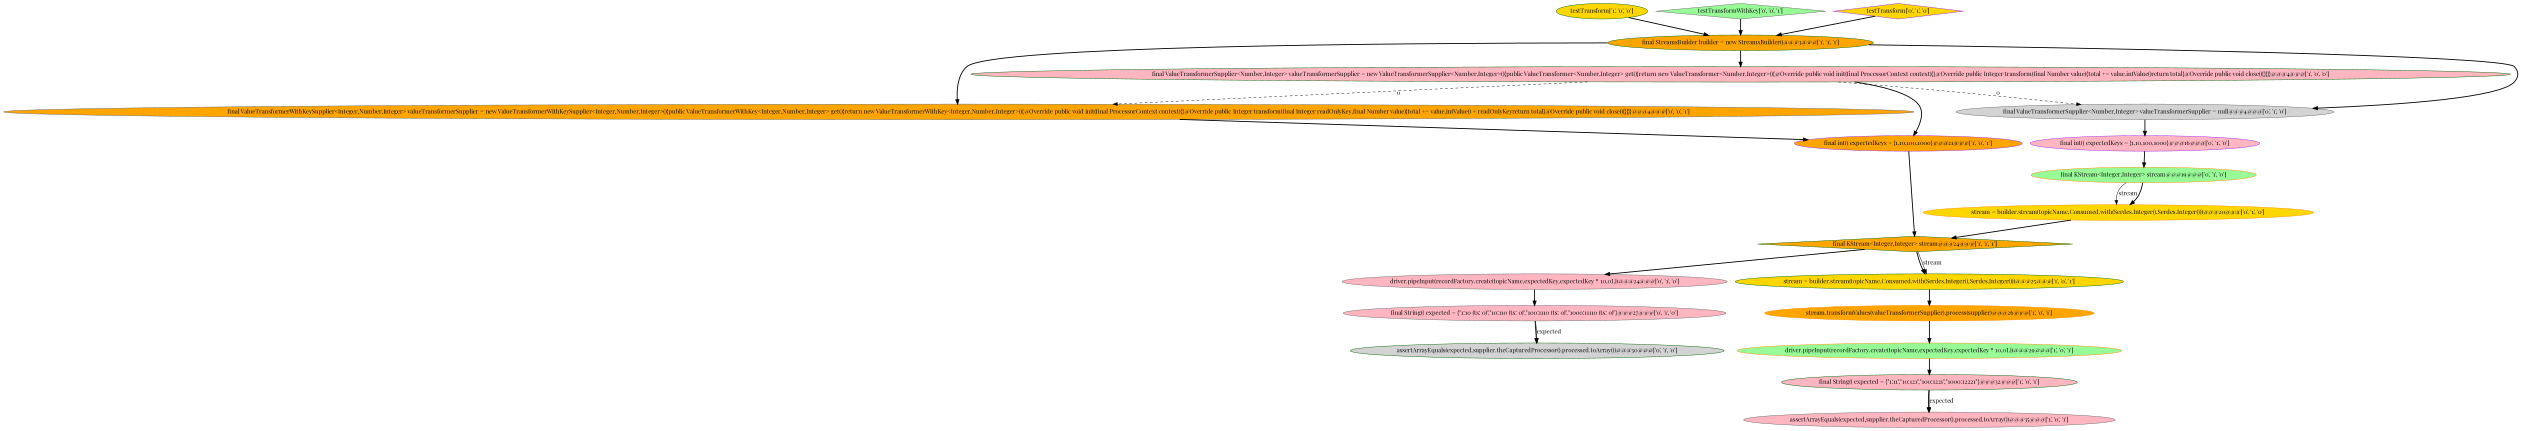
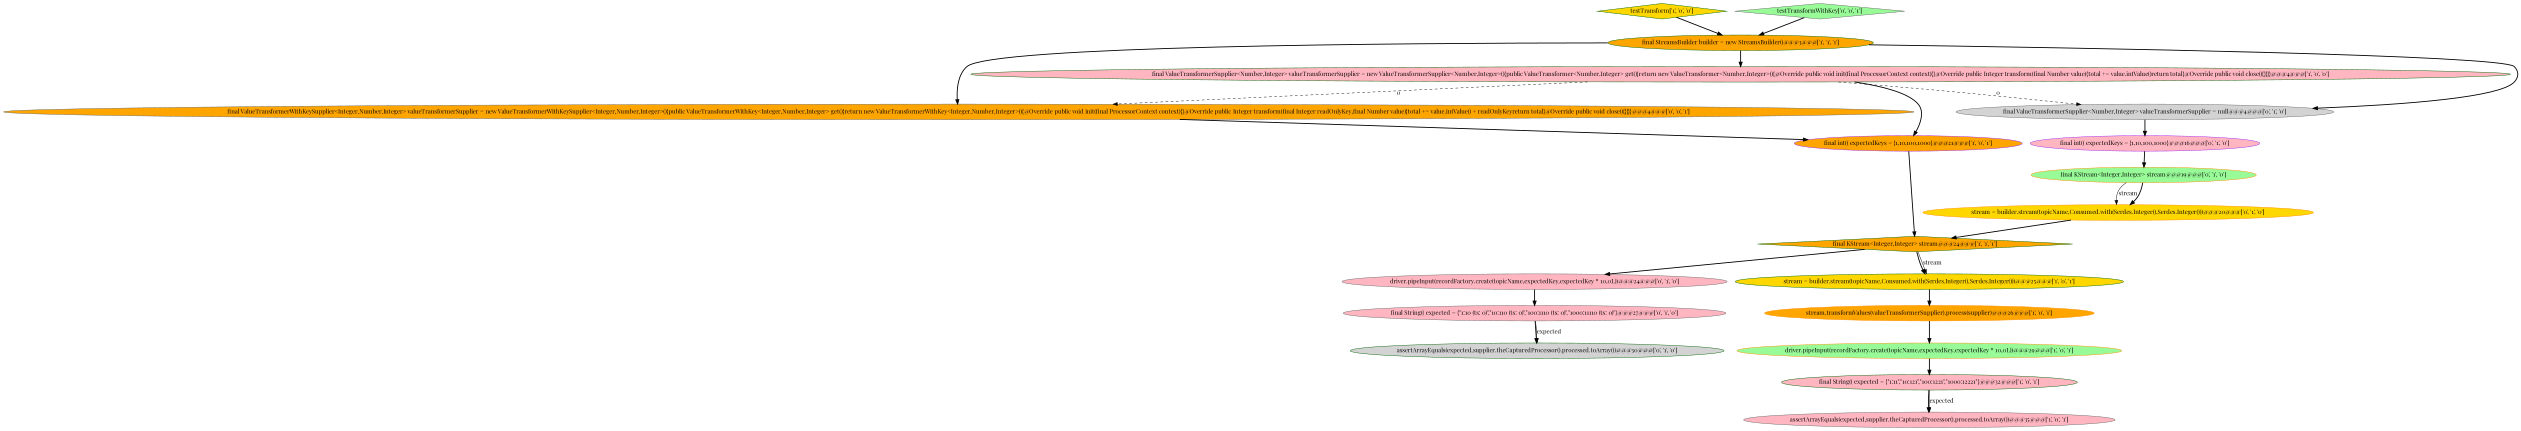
node "testTransform['1', '0', '0']": shape ellipse -> diamond
node "testTransform['0', '1', '0']": removed
